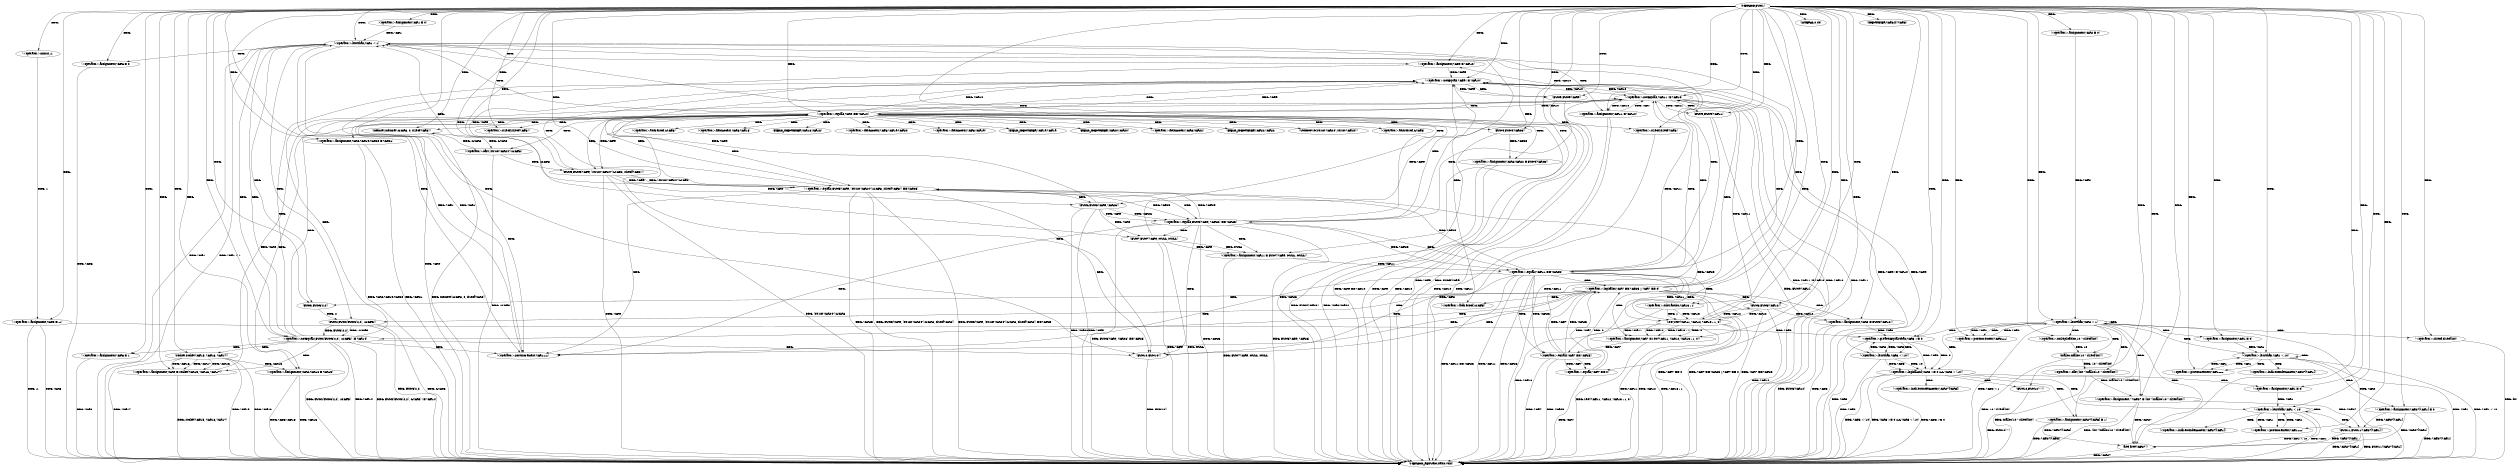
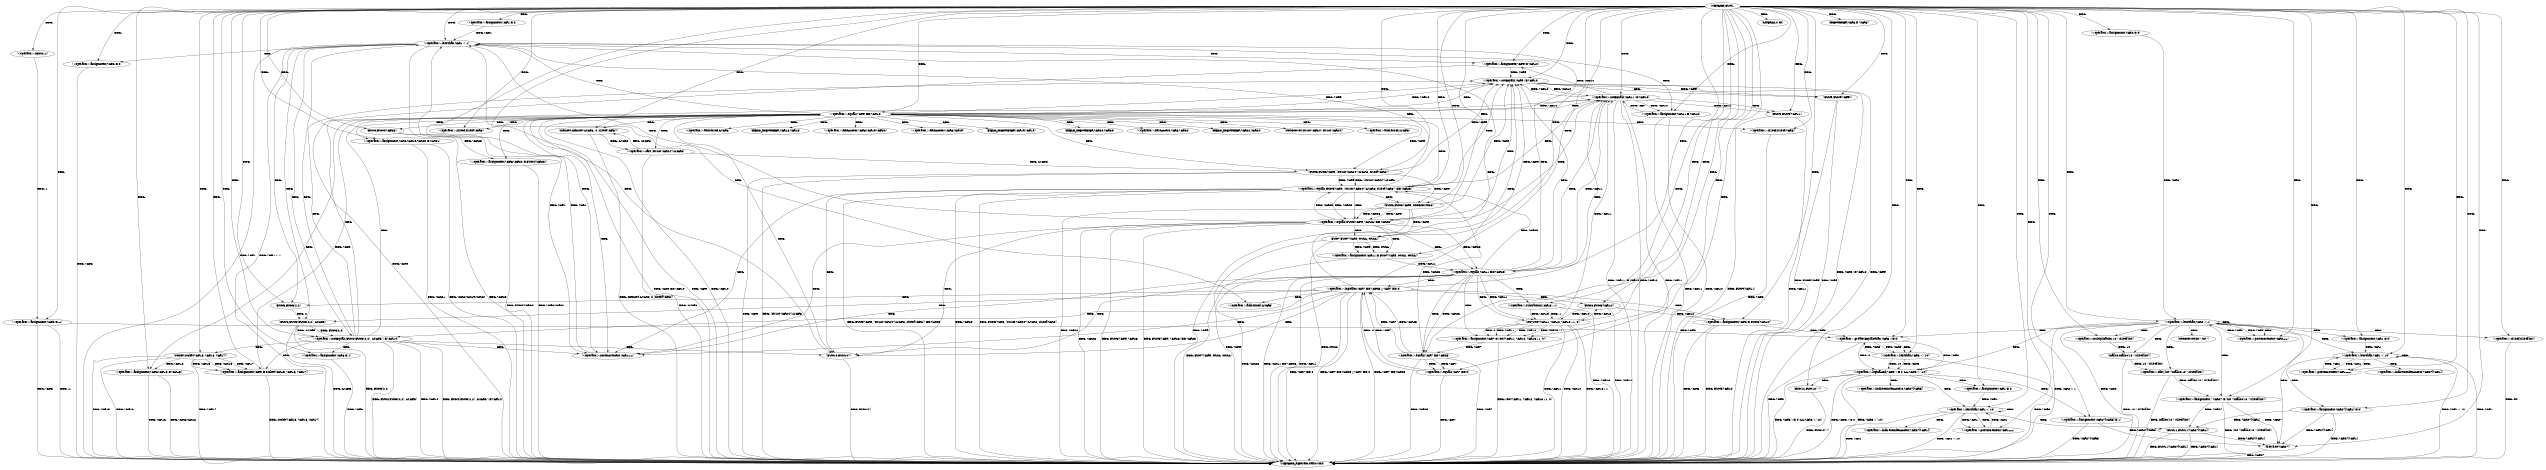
node "(<operator>.fieldAccess,VAR8.VAR18)": removed
node "(FUN6,FUN6(VAR9, VAR26))": label "(FUN6,FUN6(VAR9, VAR26))" -> "(FUN6,FUN6(VAR9, UNKNOWN26))"
node "(UNKNOWN,int *,int *)": added
